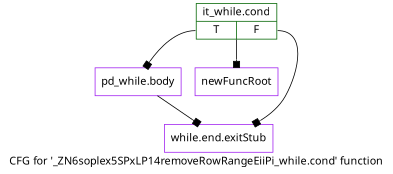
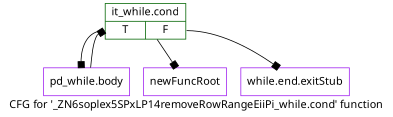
edge "pd_while.body" -> "while.end.exitStub": now "pd_while.body" -> "it_while.cond"
